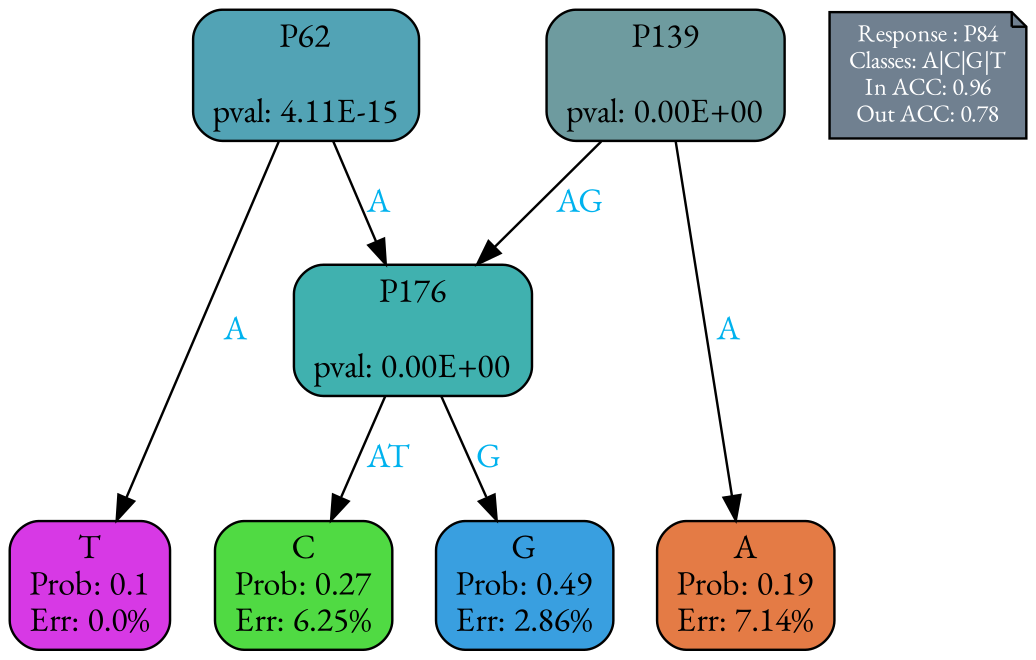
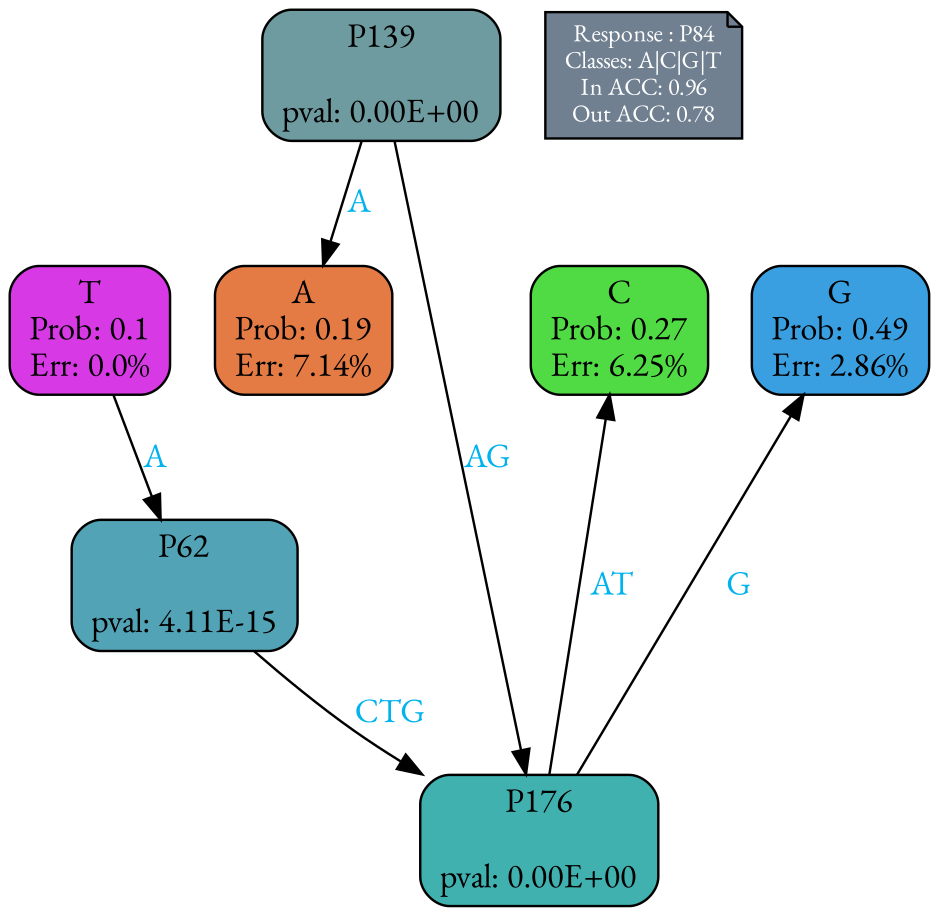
edge "P62 pval: 4.11E-15" -> "P176 pval: 0.00E+00": label "A" -> "CTG"
edge "P62 pval: 4.11E-15" -> "T Prob: 0.1 Err: 0.0%": reversed
